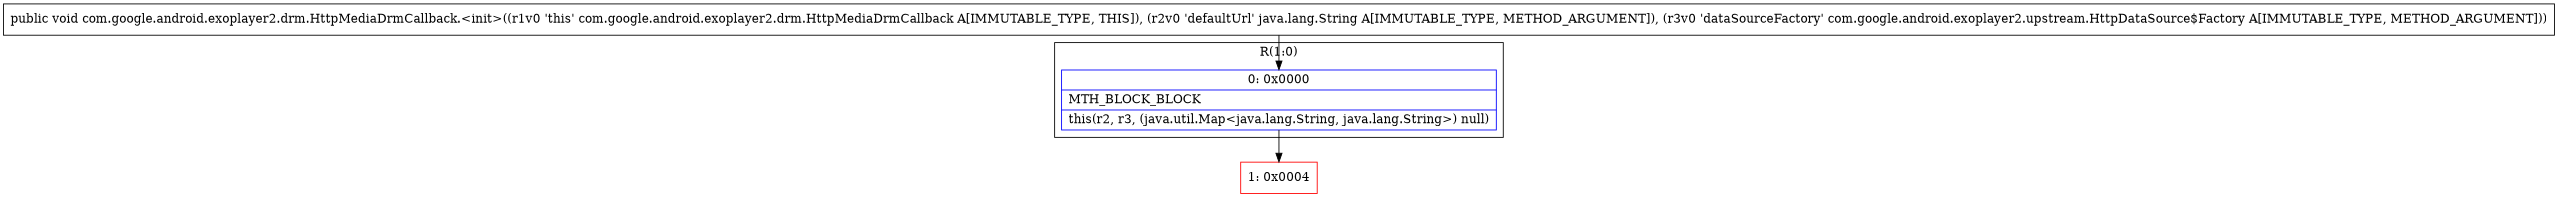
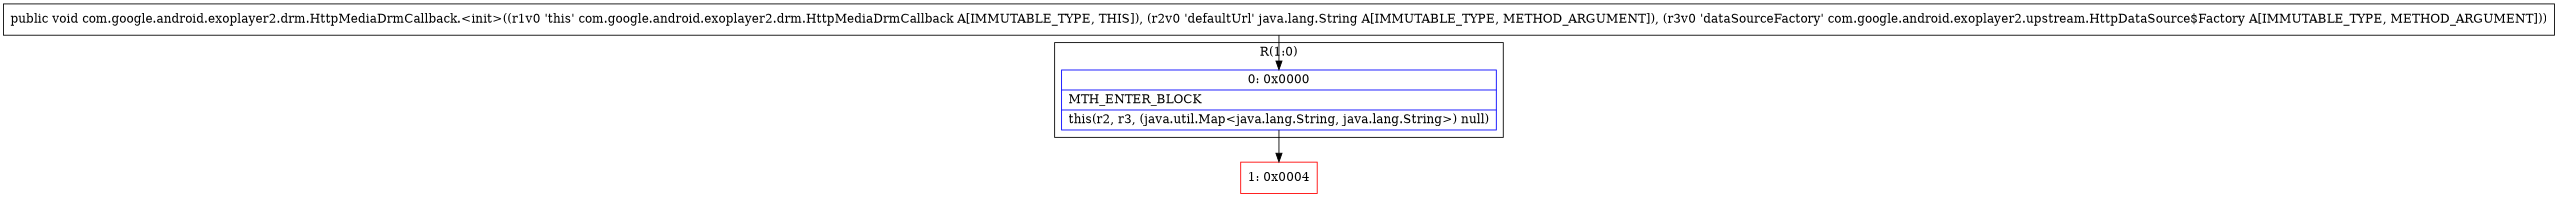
node "0: 0x0000": text "MTH_BLOCK_BLOCK" -> "MTH_ENTER_BLOCK"
